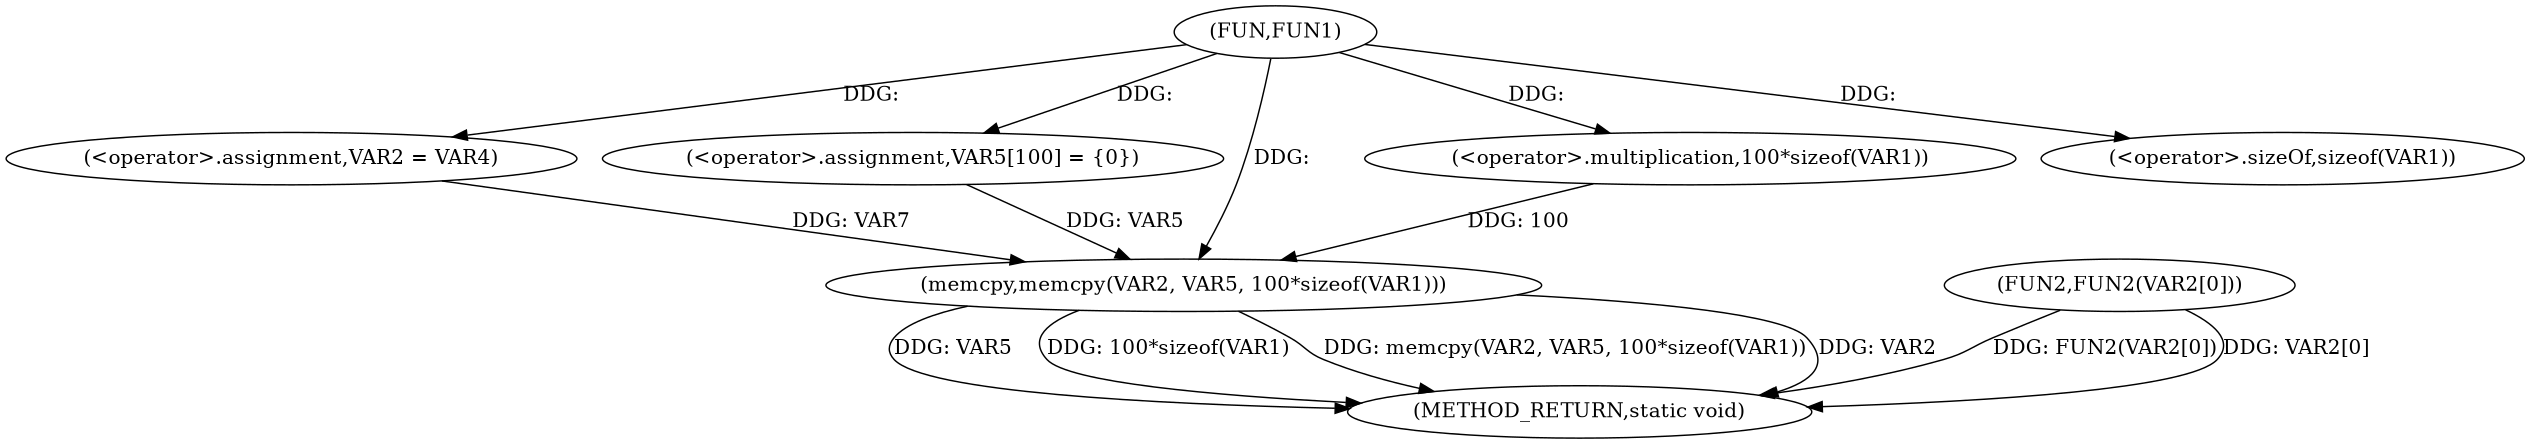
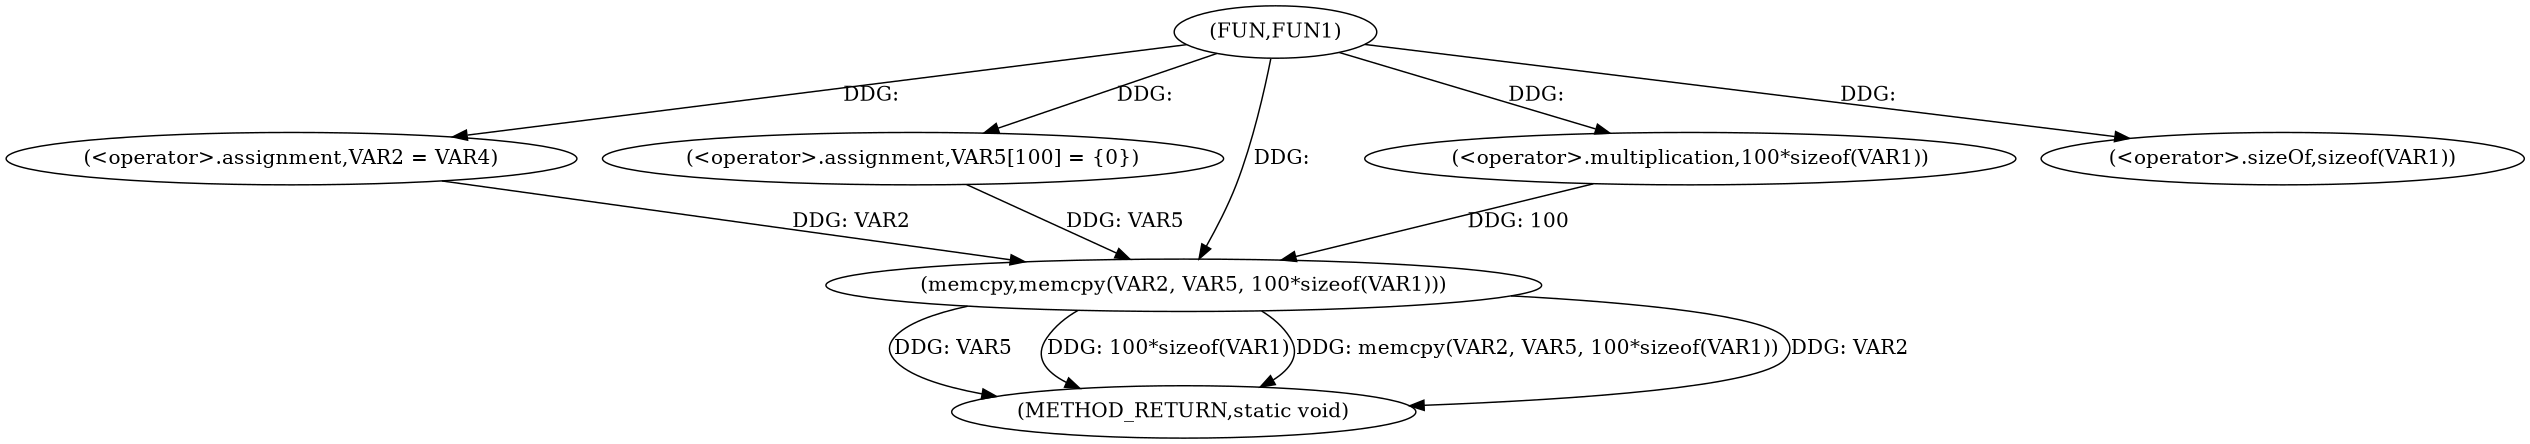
edge "(<operator>.assignment,VAR2 = VAR4)" -> "(memcpy,memcpy(VAR2, VAR5, 100*sizeof(VAR1)))": label "DDG: VAR7" -> "DDG: VAR2"
node "(FUN2,FUN2(VAR2[0]))": removed
